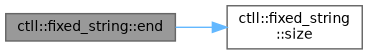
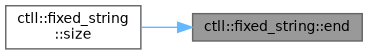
edge "ctll::fixed_string::end" -> "ctll::fixed_string ::size": reversed
